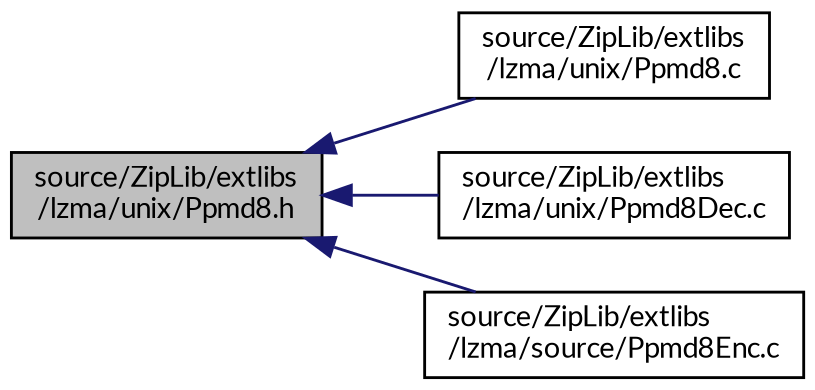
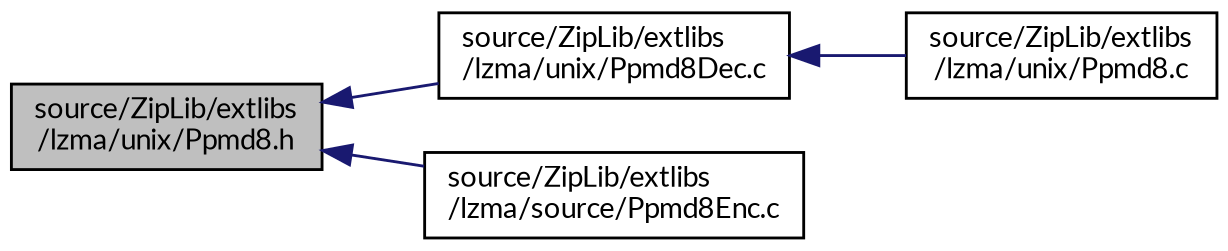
edge "source/ZipLib/extlibs /lzma/unix/Ppmd8.c" -> "source/ZipLib/extlibs /lzma/unix/Ppmd8.h": now "source/ZipLib/extlibs /lzma/unix/Ppmd8.c" -> "source/ZipLib/extlibs /lzma/unix/Ppmd8Dec.c"
